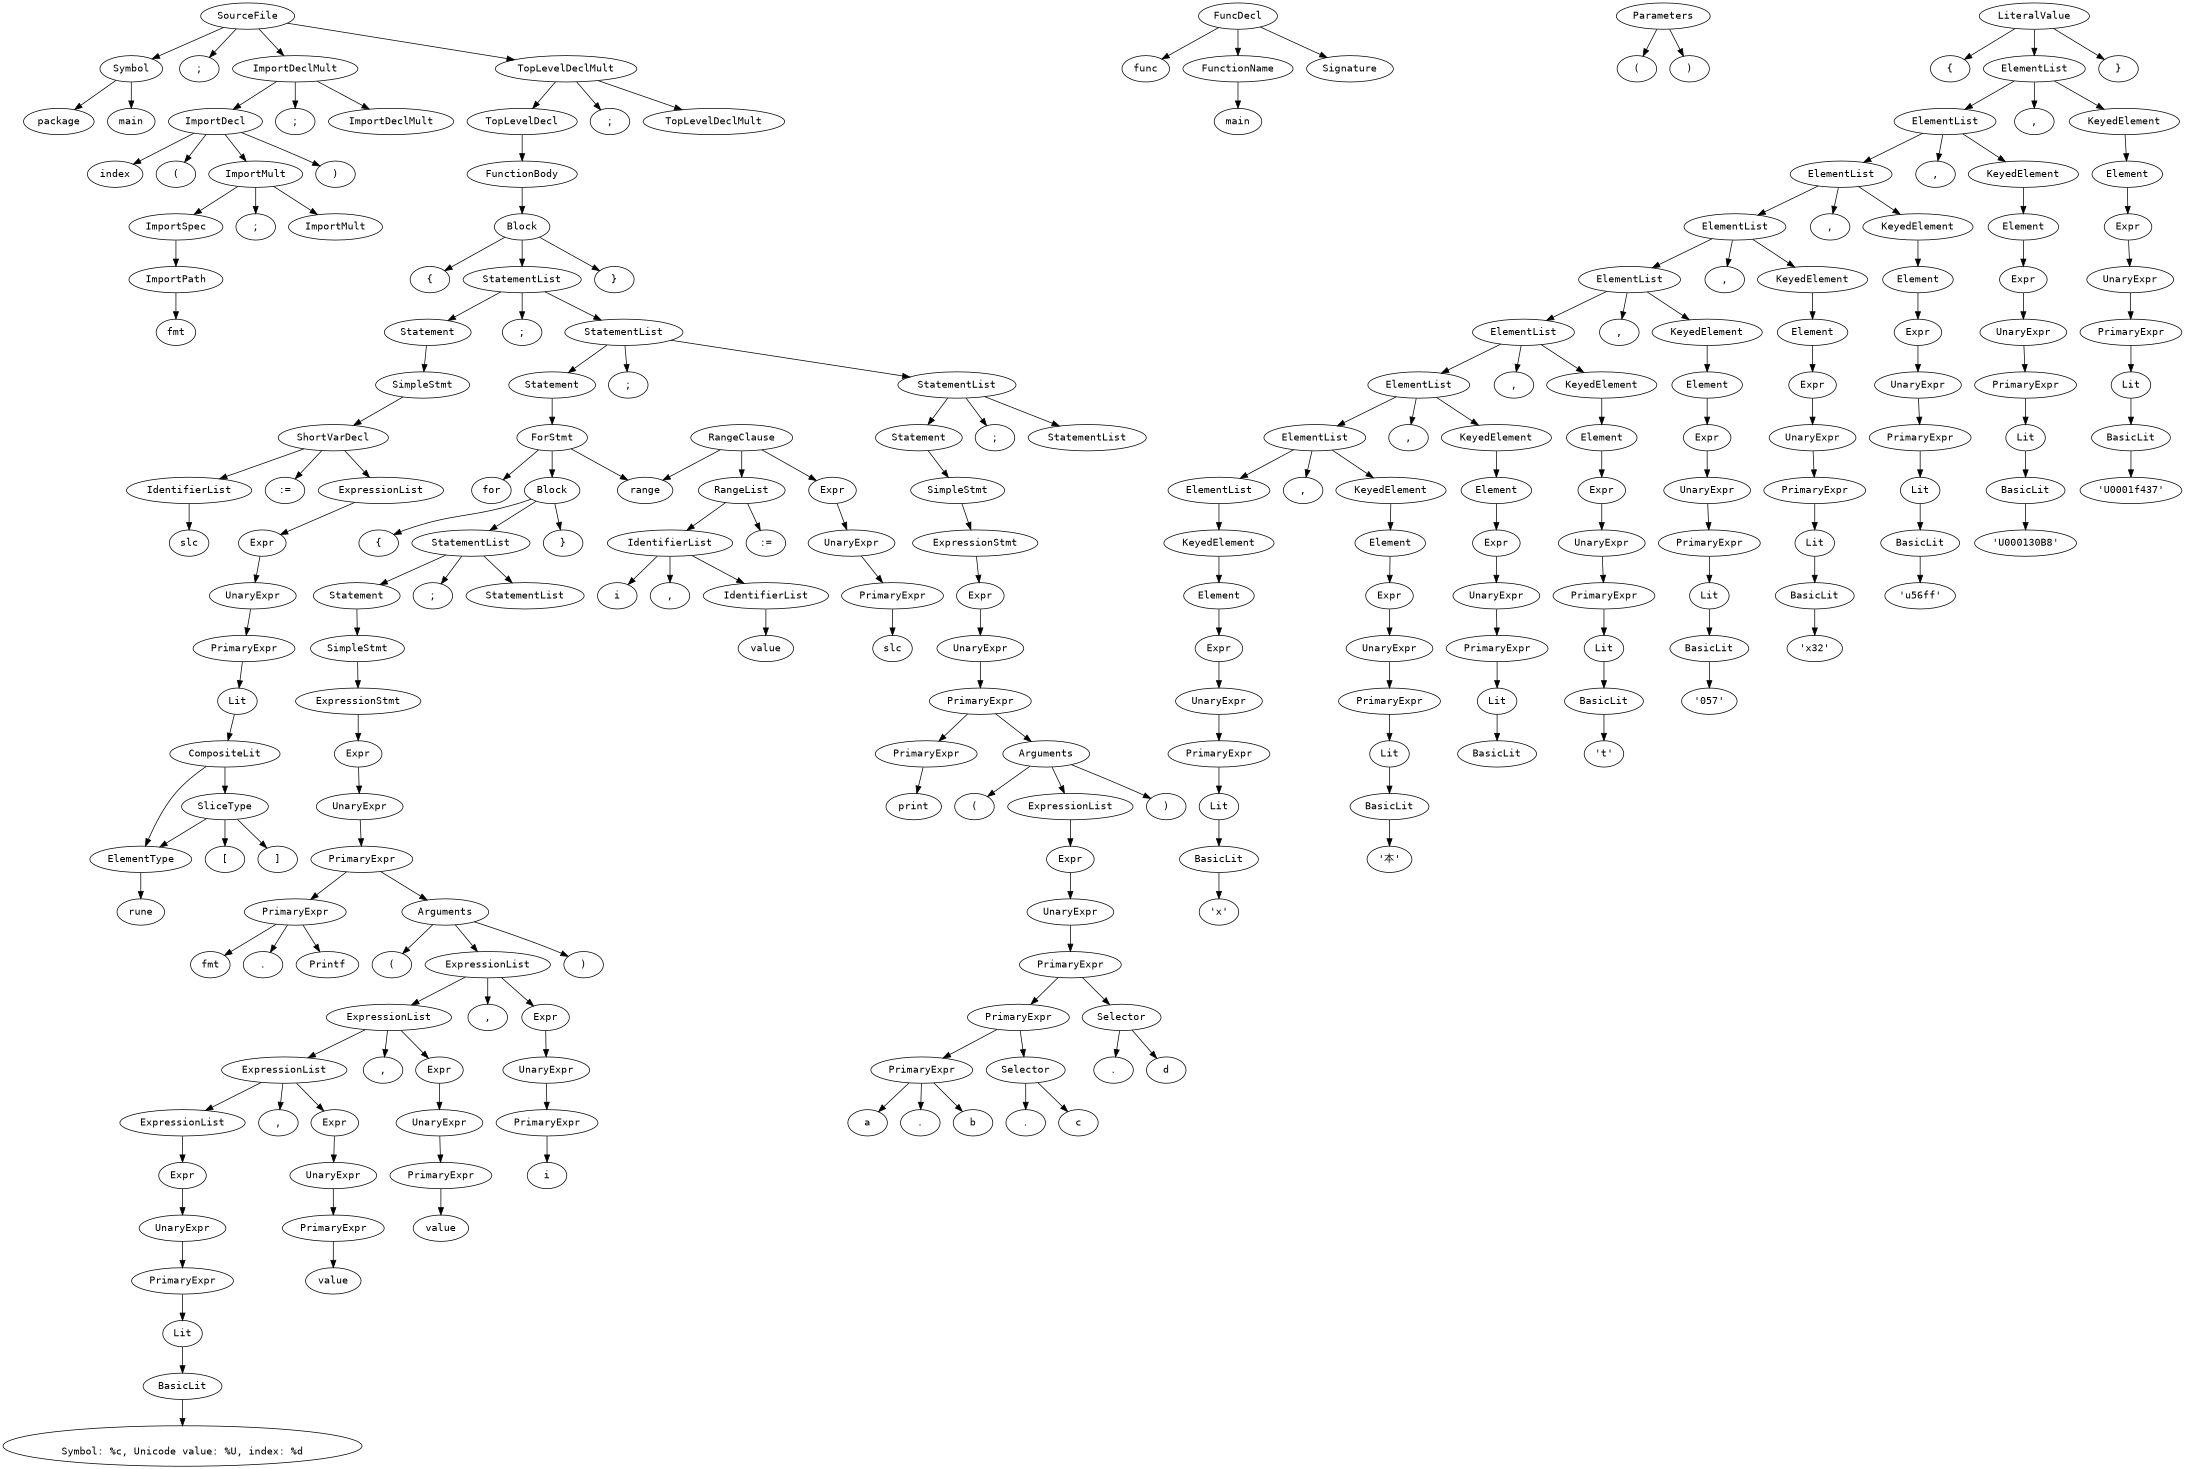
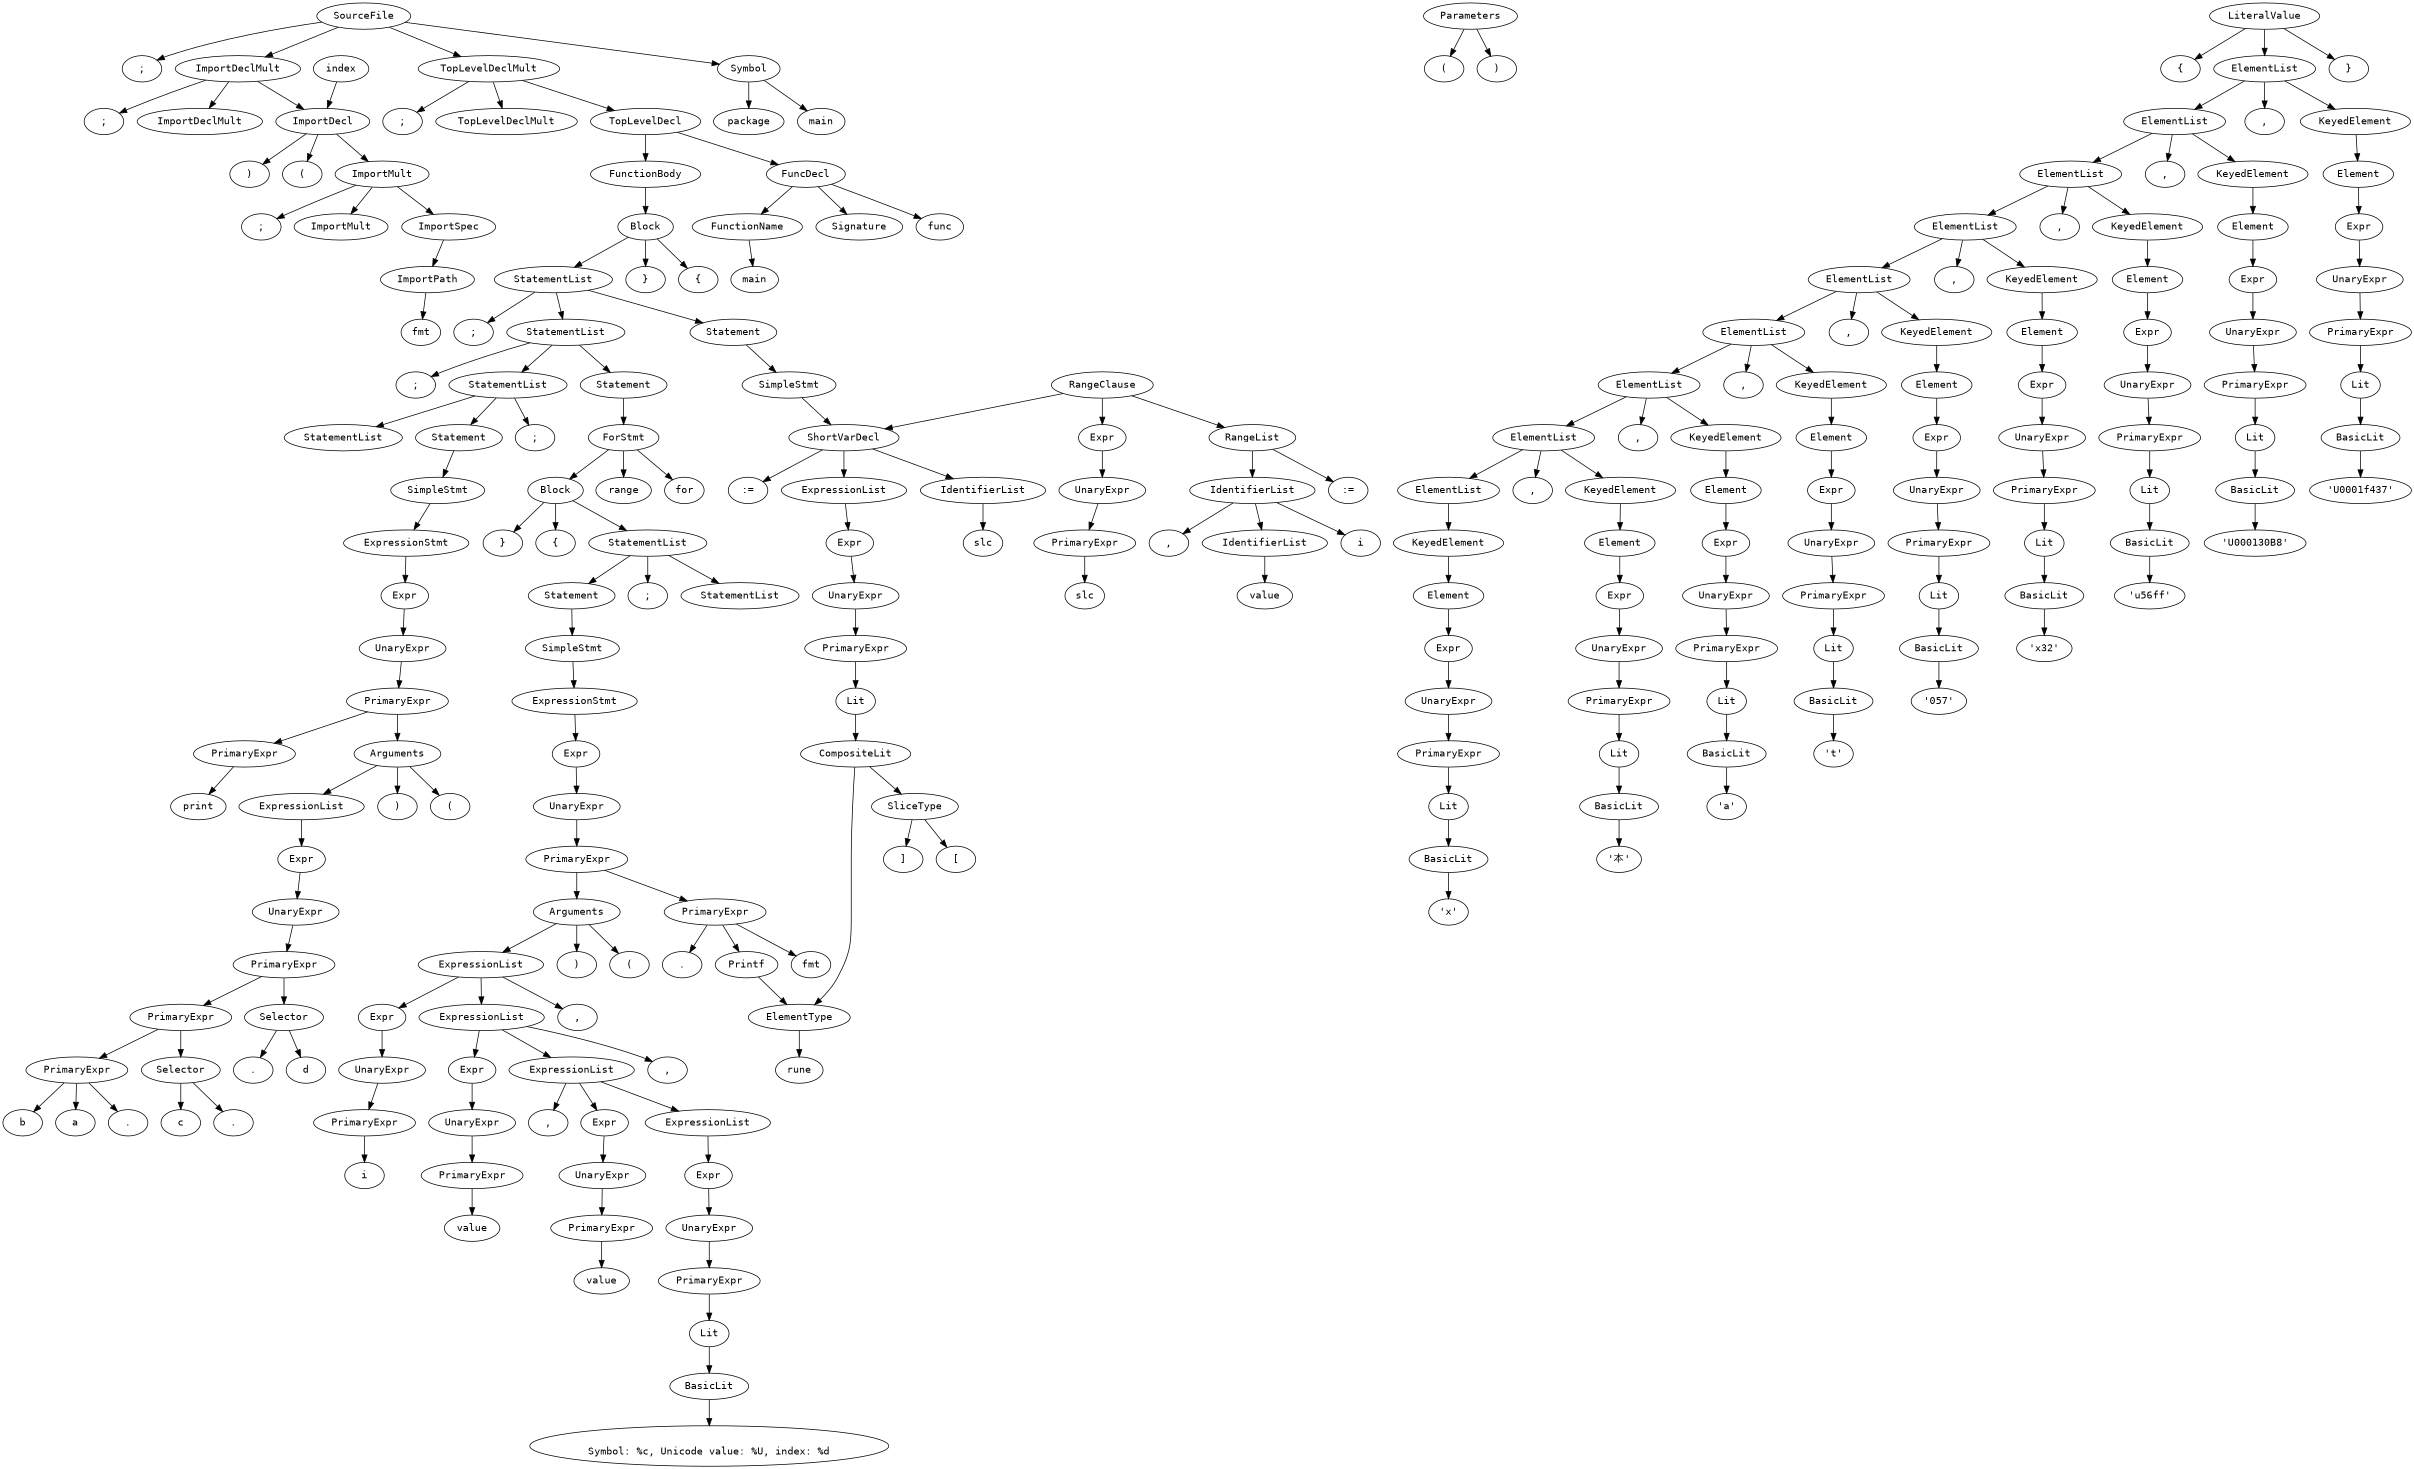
edge "ImportDecl" -> "index": reversed
edge "TopLevelDecl" -> "FuncDecl": added
edge "RangeClause" -> "range": now "RangeClause" -> "ShortVarDecl"
node "'a'": added
edge "SliceType" -> "ElementType": now "Printf" -> "ElementType"
